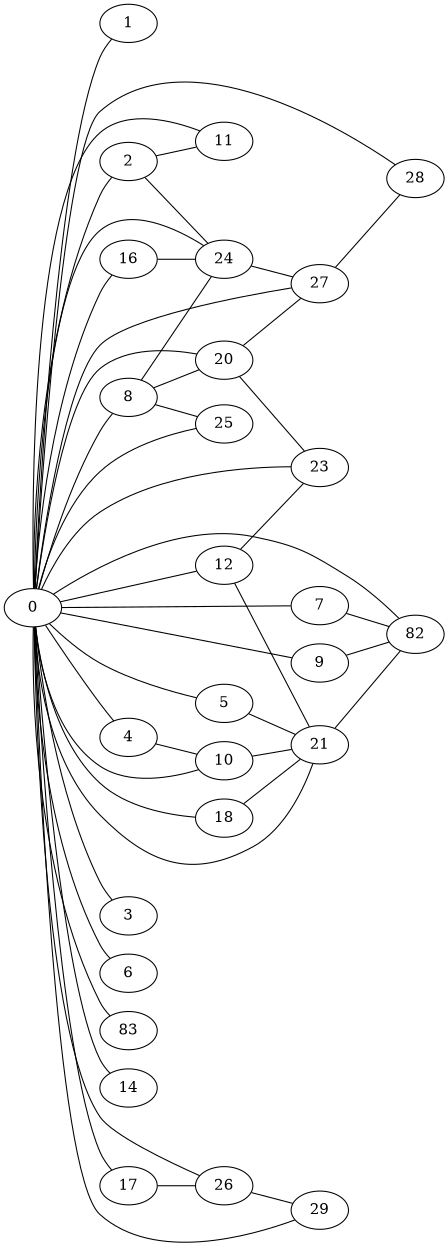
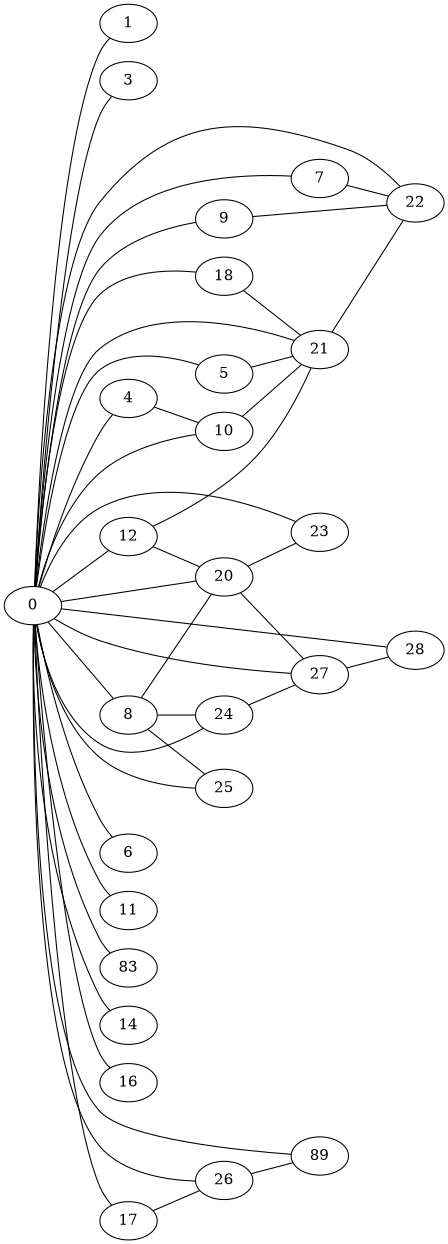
node "2": removed
edge "16" -- "24": removed
edge "23" -- "12": now "20" -- "12"
node "82": label "82" -> "22"
node "29": label "29" -> "89"
